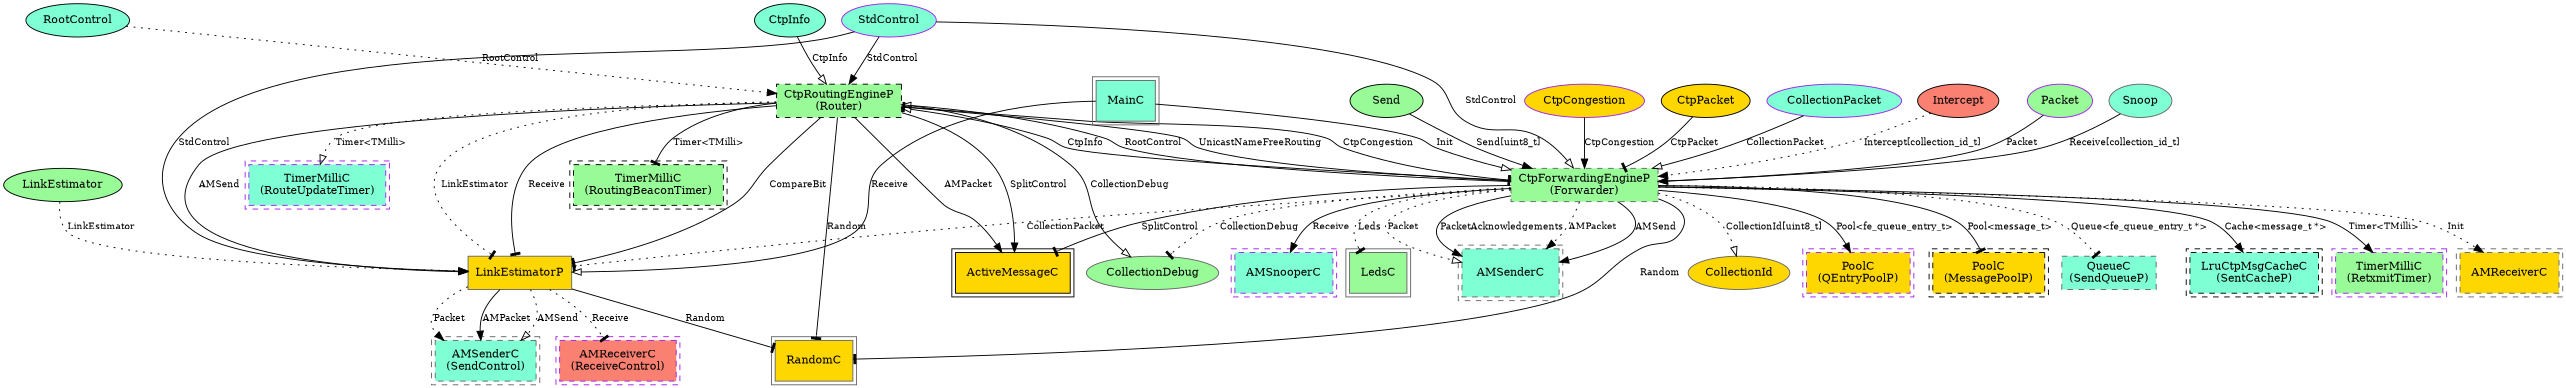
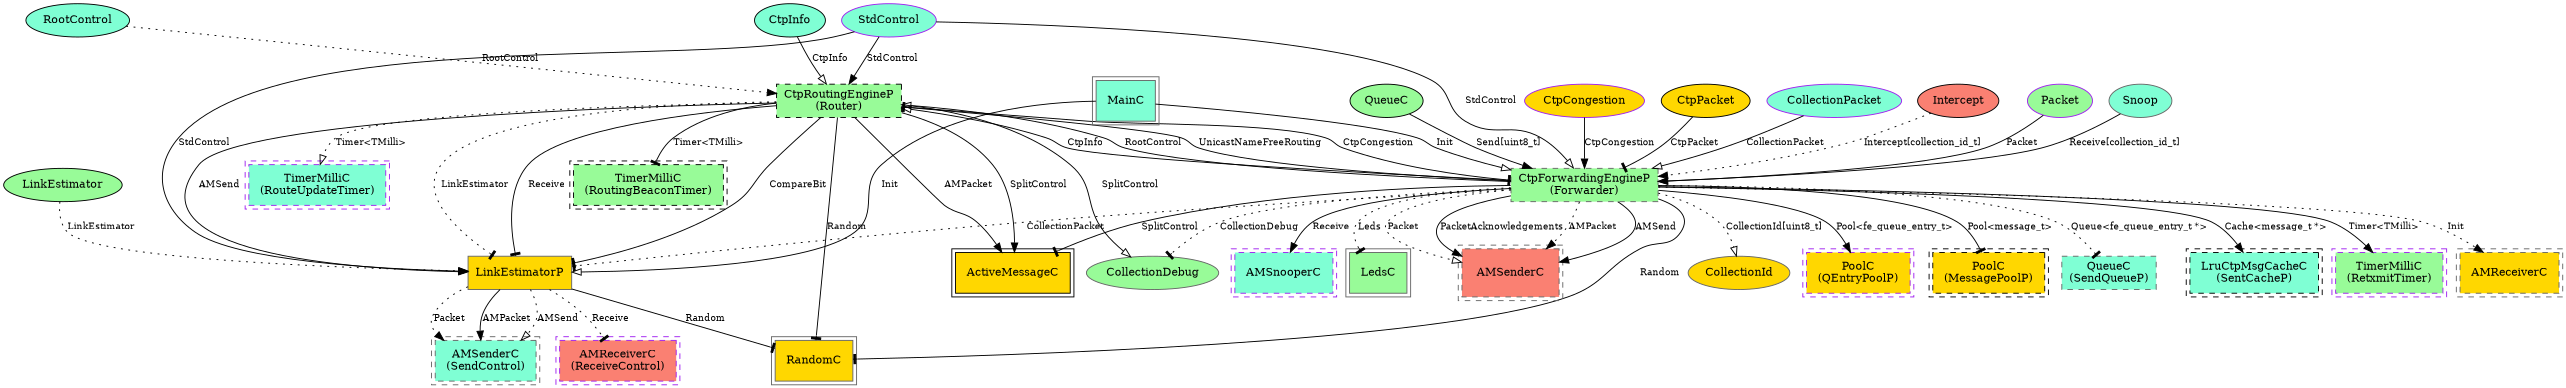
node "Send": label "Send" -> "QueueC"
edge "MainC" -> "LinkEstimatorP": label "Receive" -> "Init"
edge "CtpRoutingEngineP (Router)" -> "CollectionDebug": label "CollectionDebug" -> "SplitControl"
node "AMSenderC": fillcolor aquamarine -> salmon
